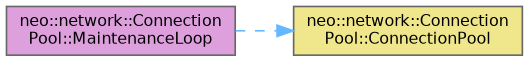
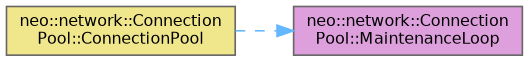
edge "neo::network::Connection Pool::MaintenanceLoop" -> "neo::network::Connection Pool::ConnectionPool": reversed
